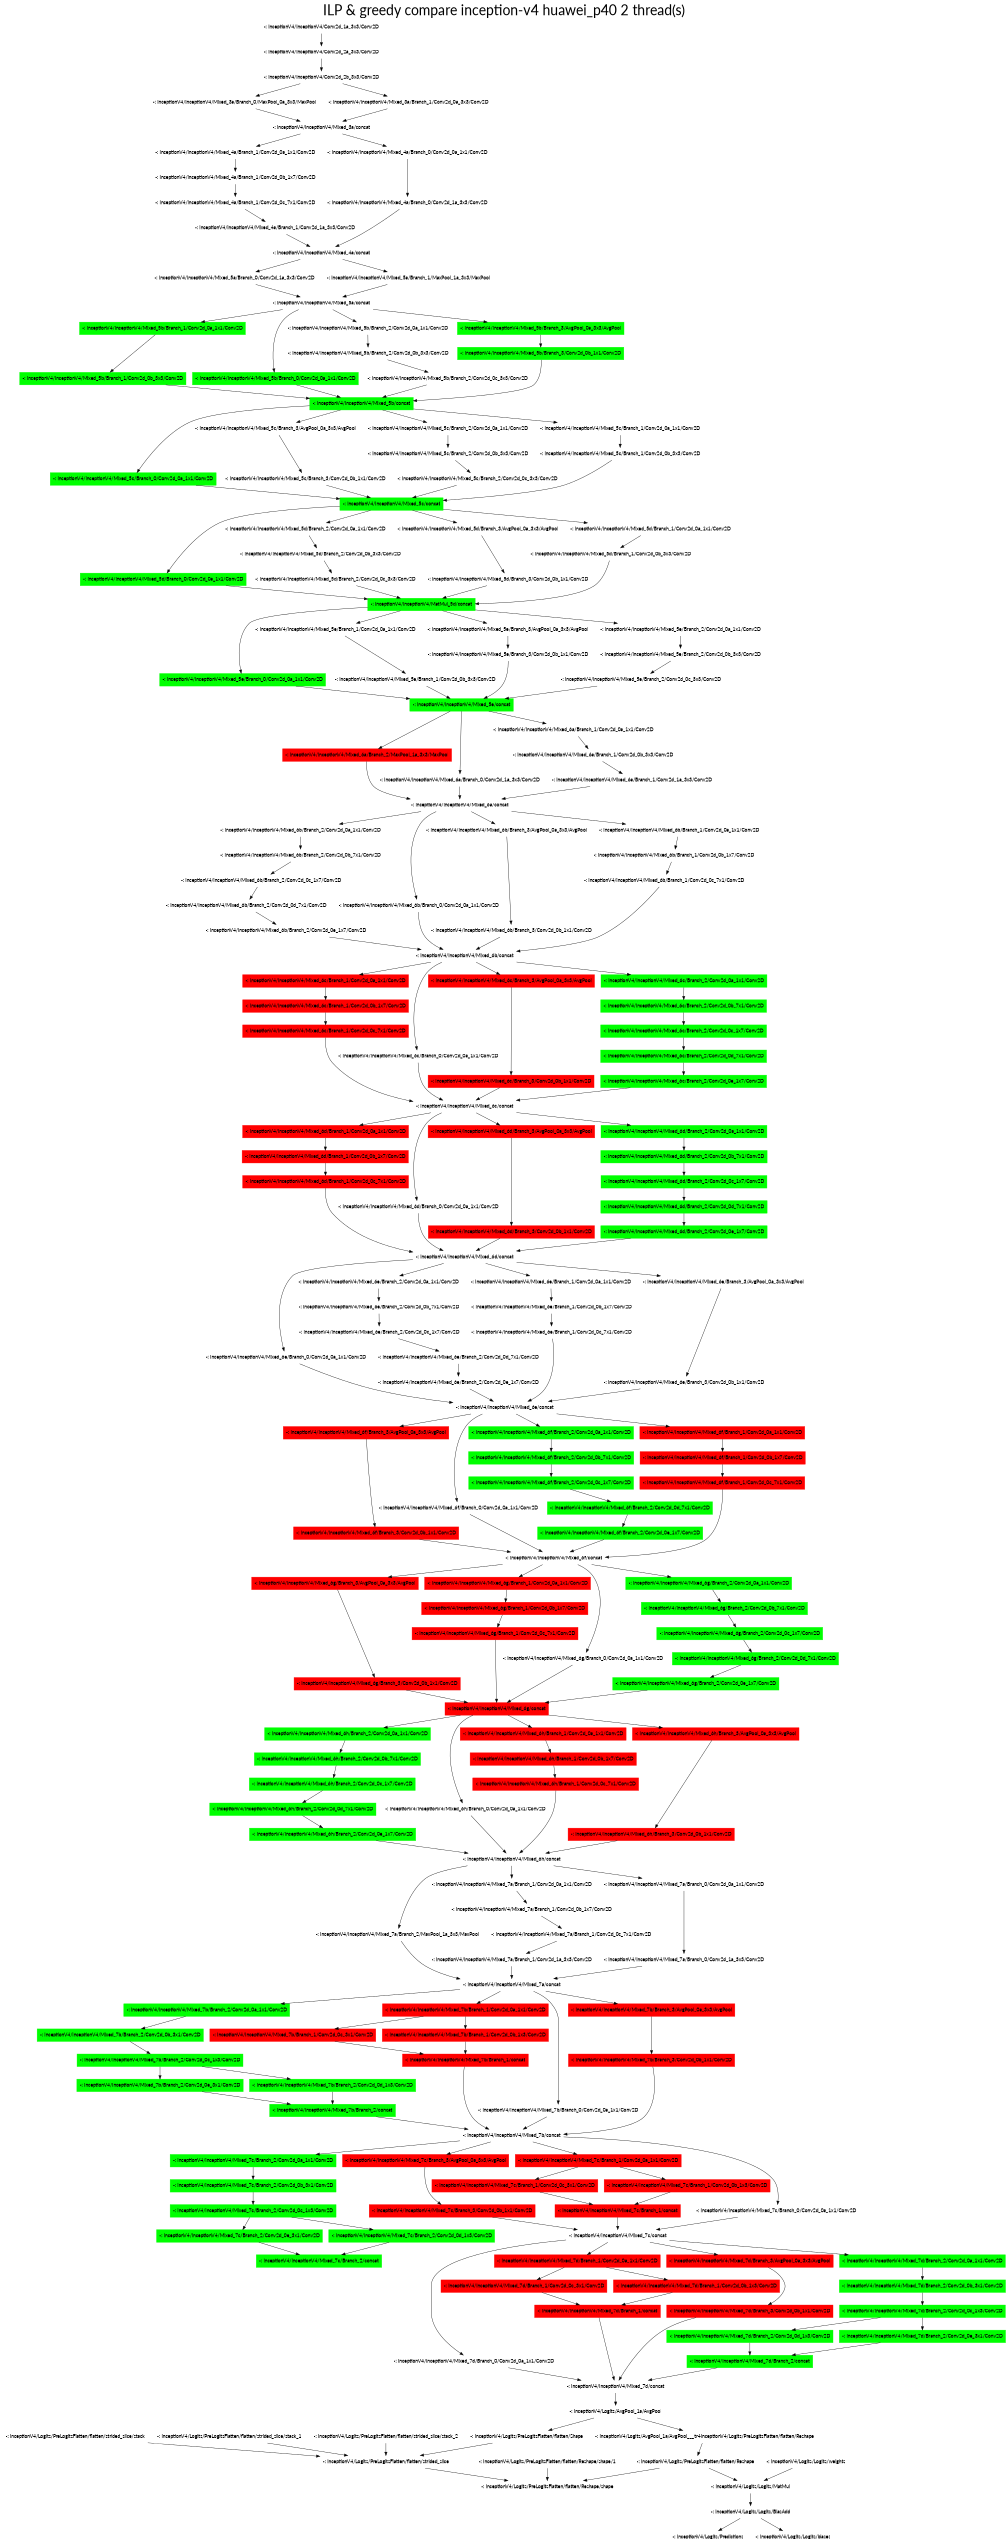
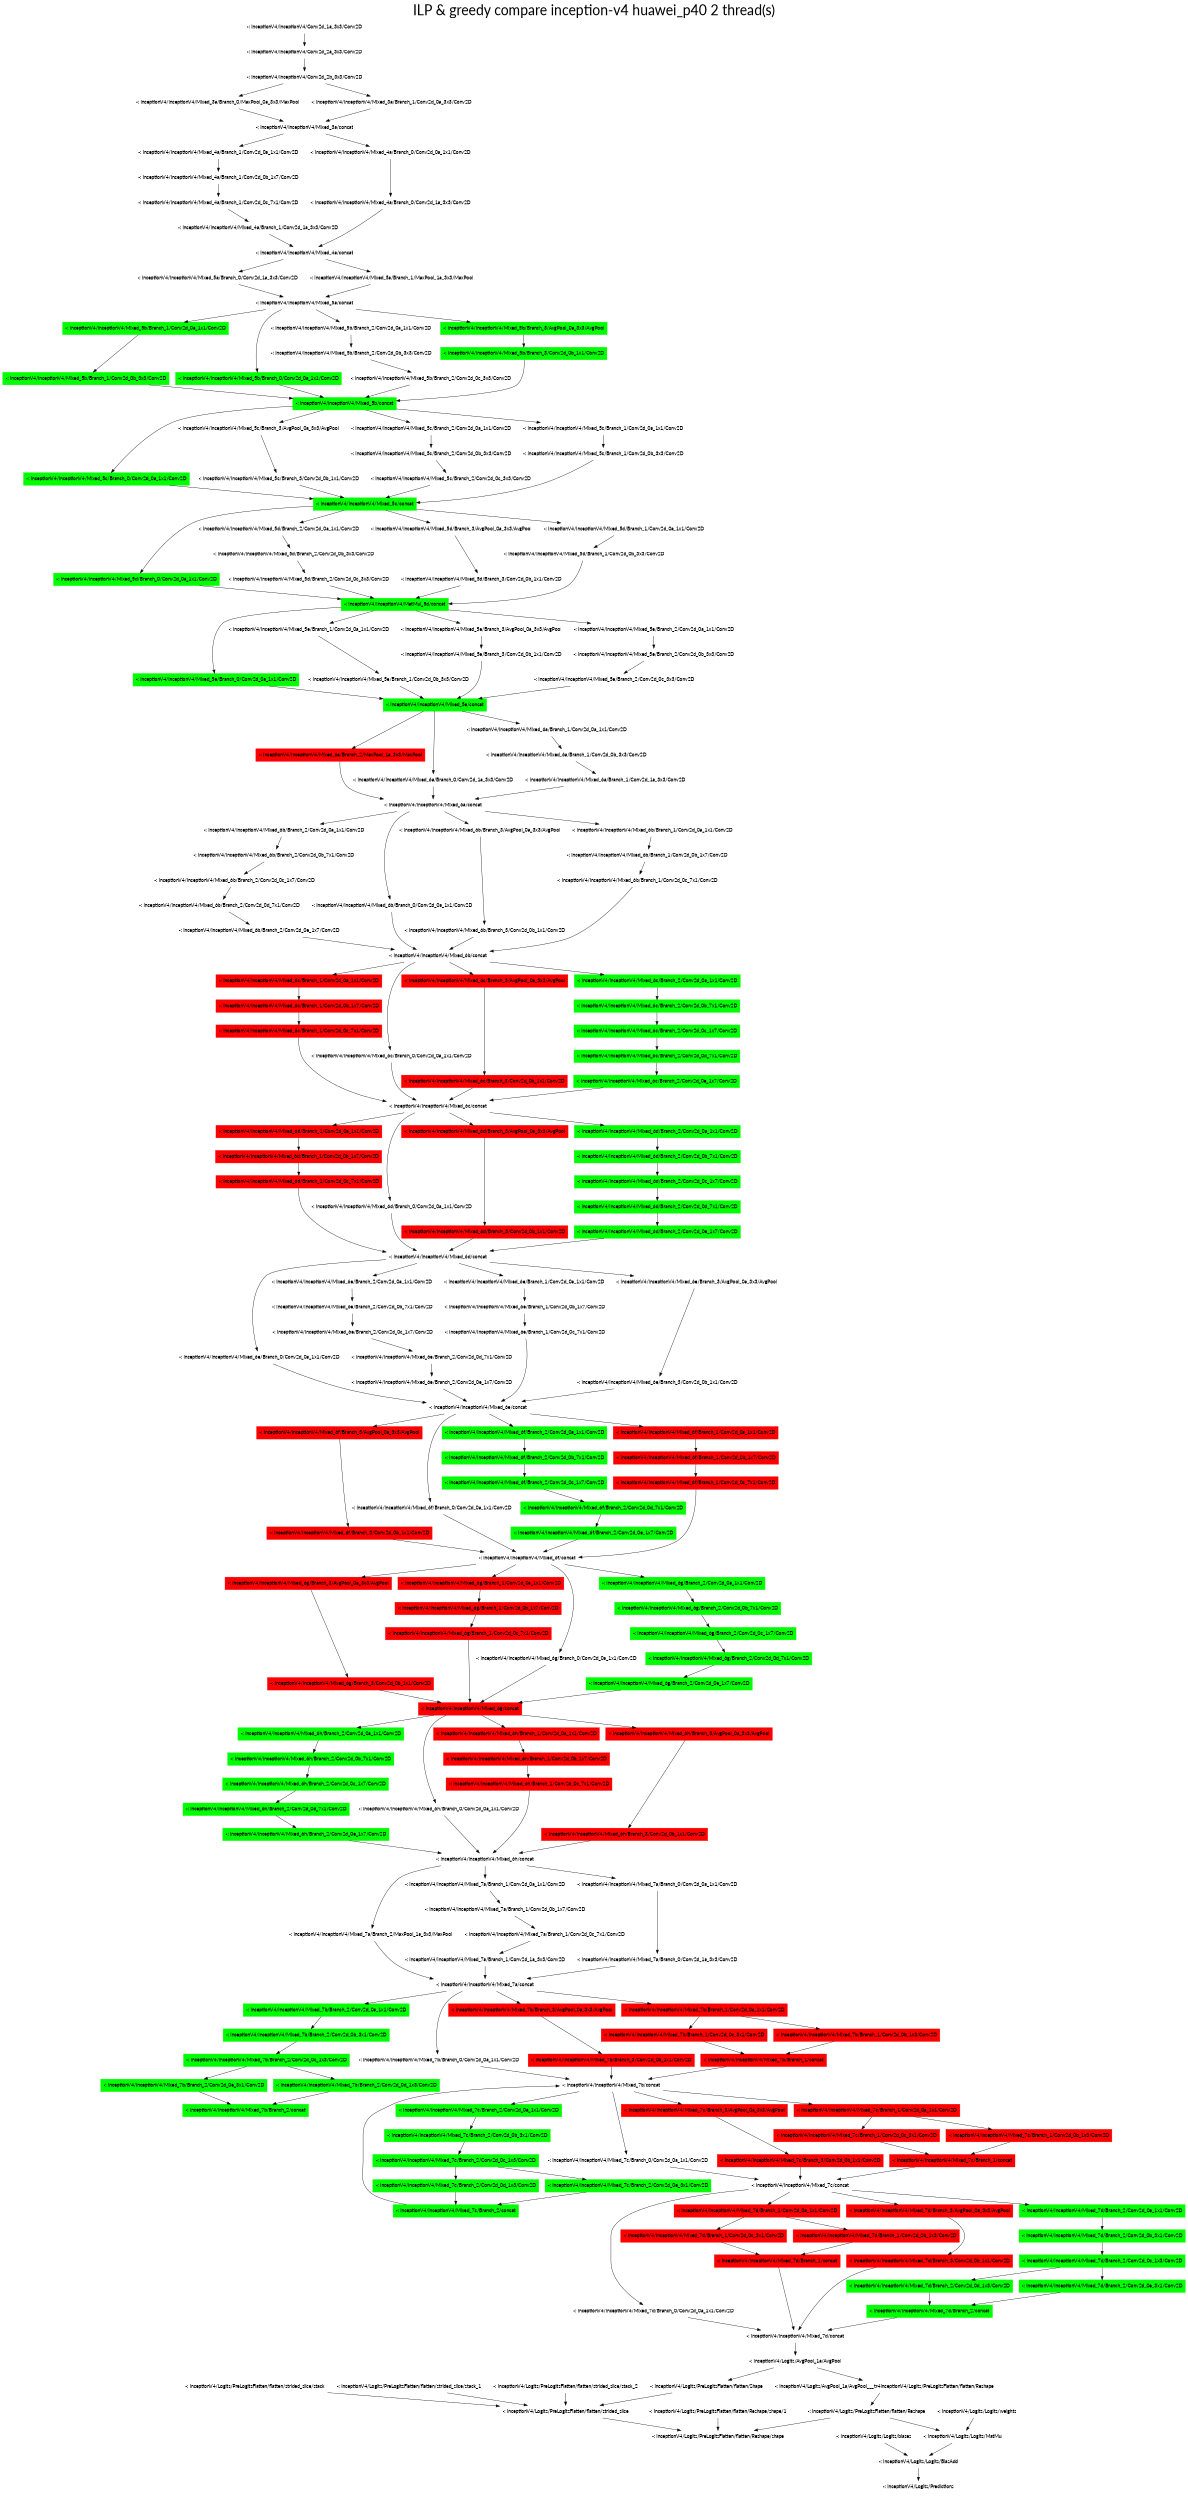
edge "-: InceptionV4/InceptionV4/Mixed_7b/Branch_2/concat" -> "-: InceptionV4/InceptionV4/Mixed_7b/concat": now "-: InceptionV4/InceptionV4/Mixed_7c/Branch_2/concat" -> "-: InceptionV4/InceptionV4/Mixed_7b/concat"
edge "-: InceptionV4/Logits/Logits/BiasAdd" -> "-: InceptionV4/Logits/Logits/biases": reversed
